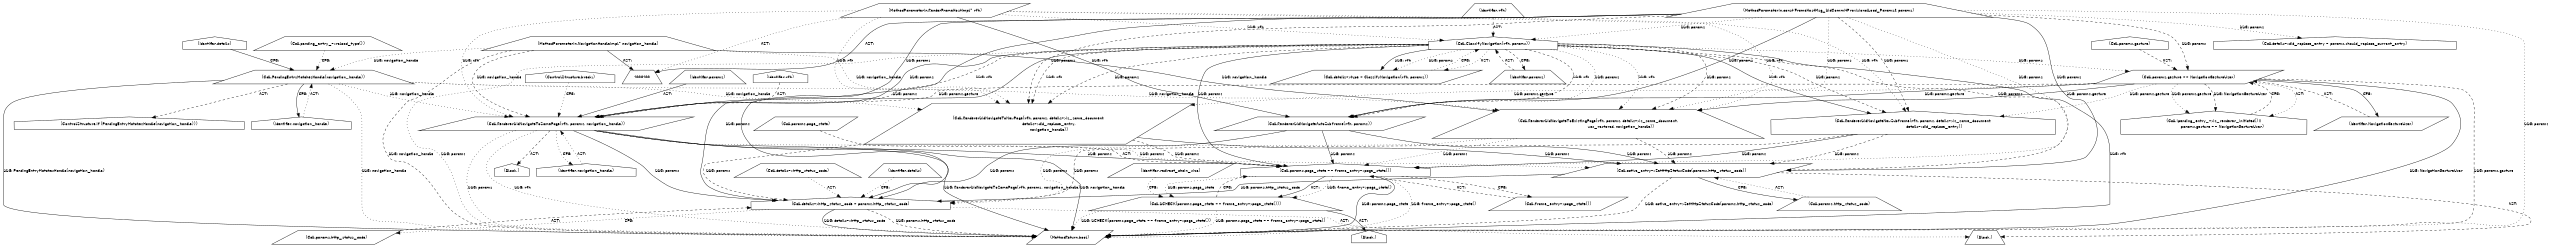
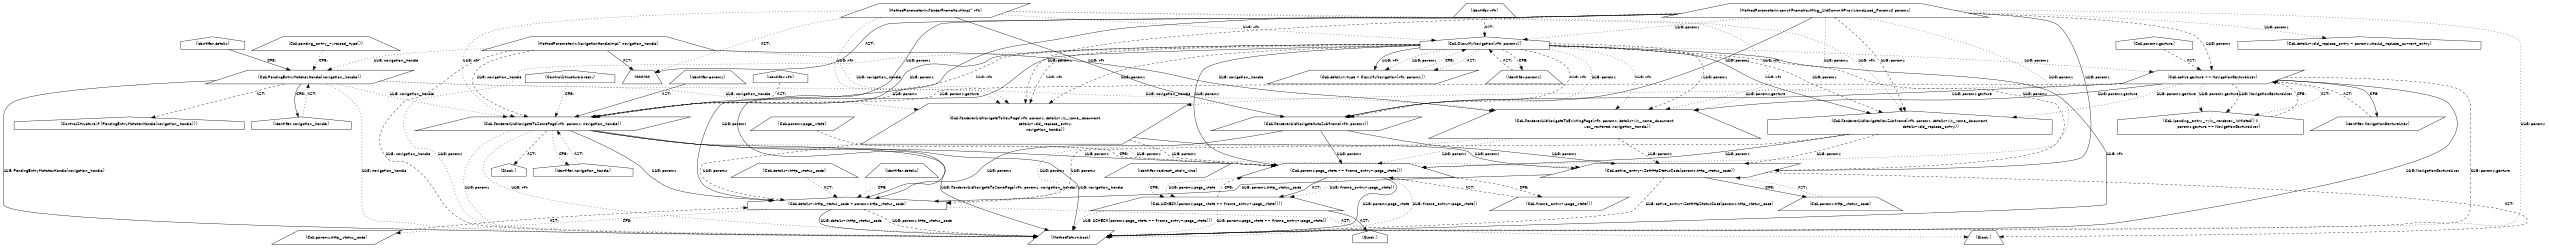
node "(Call,PendingEntryMatchesHandle(navigation_handle))": shape trapezium -> parallelogram
node "(Call,params.gesture == NavigationGestureUser)": label "(Call,params.gesture == NavigationGestureUser)" -> "(Call,active.gesture == NavigationGestureUser)"
edge "(Call,params.page_state)" -> "(Call,params.page_state == frame_entry->page_state())": label "AST: " -> "CFG: "
node "(Call,params.page_state == frame_entry->page_state())": shape house -> trapezium
